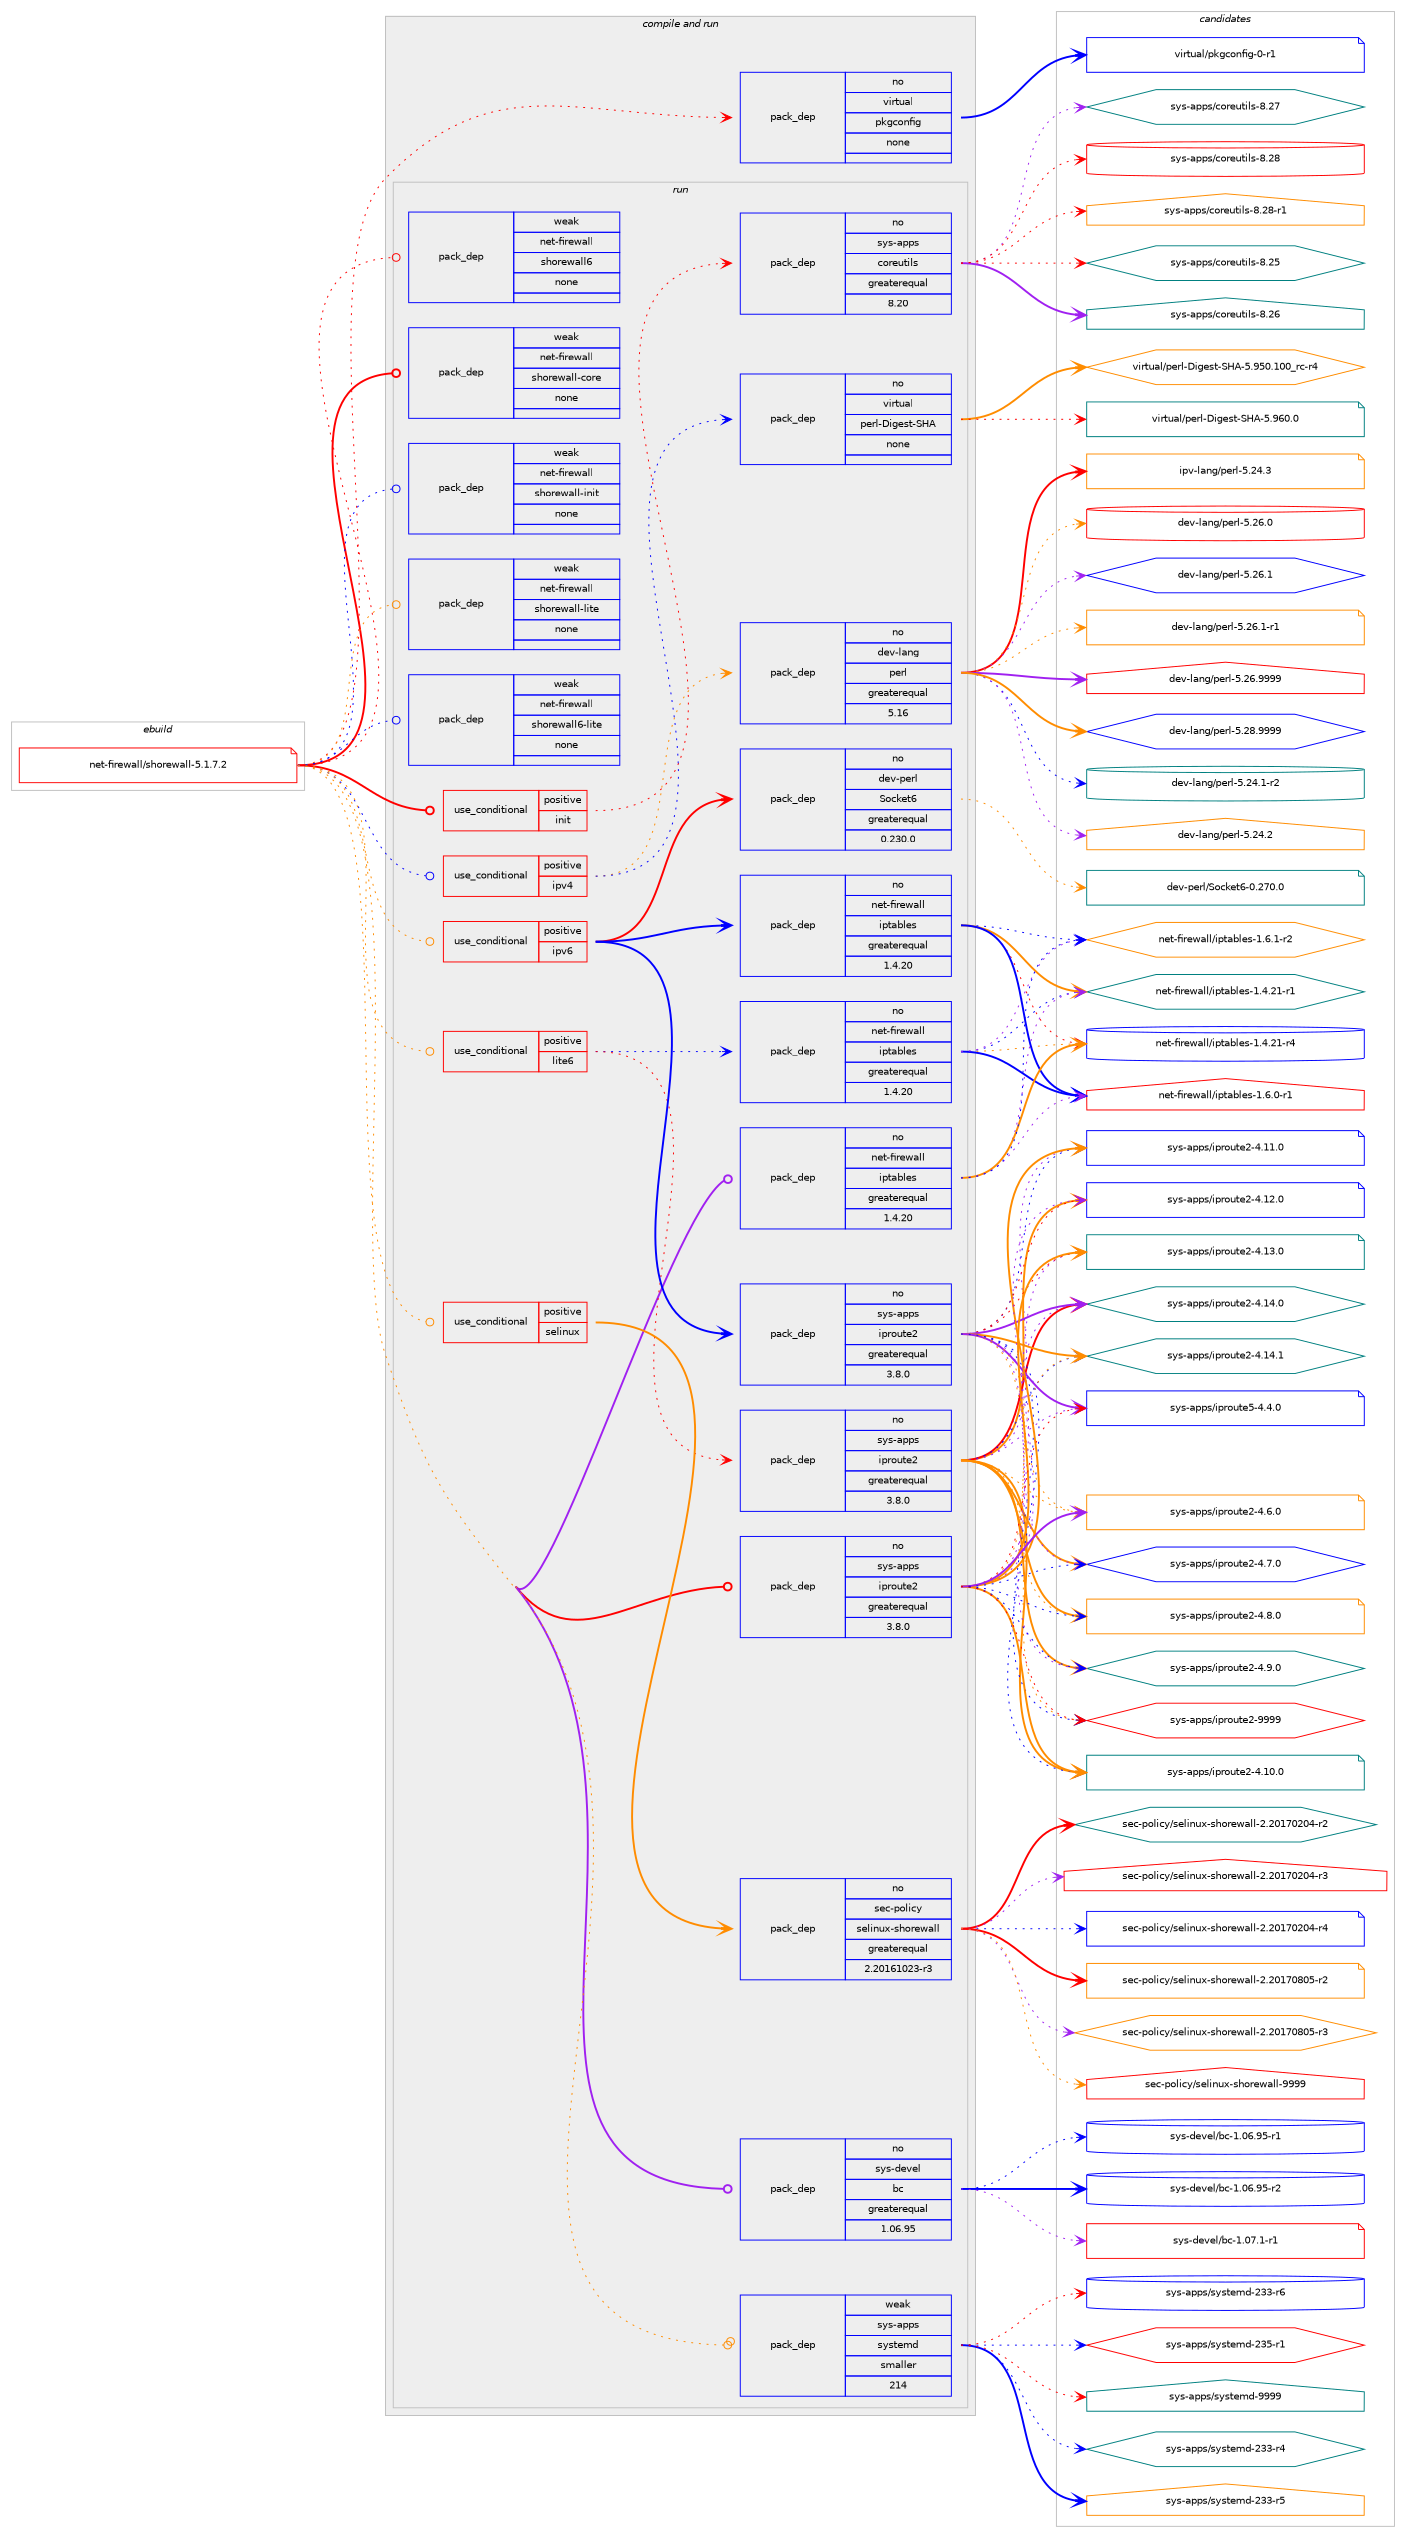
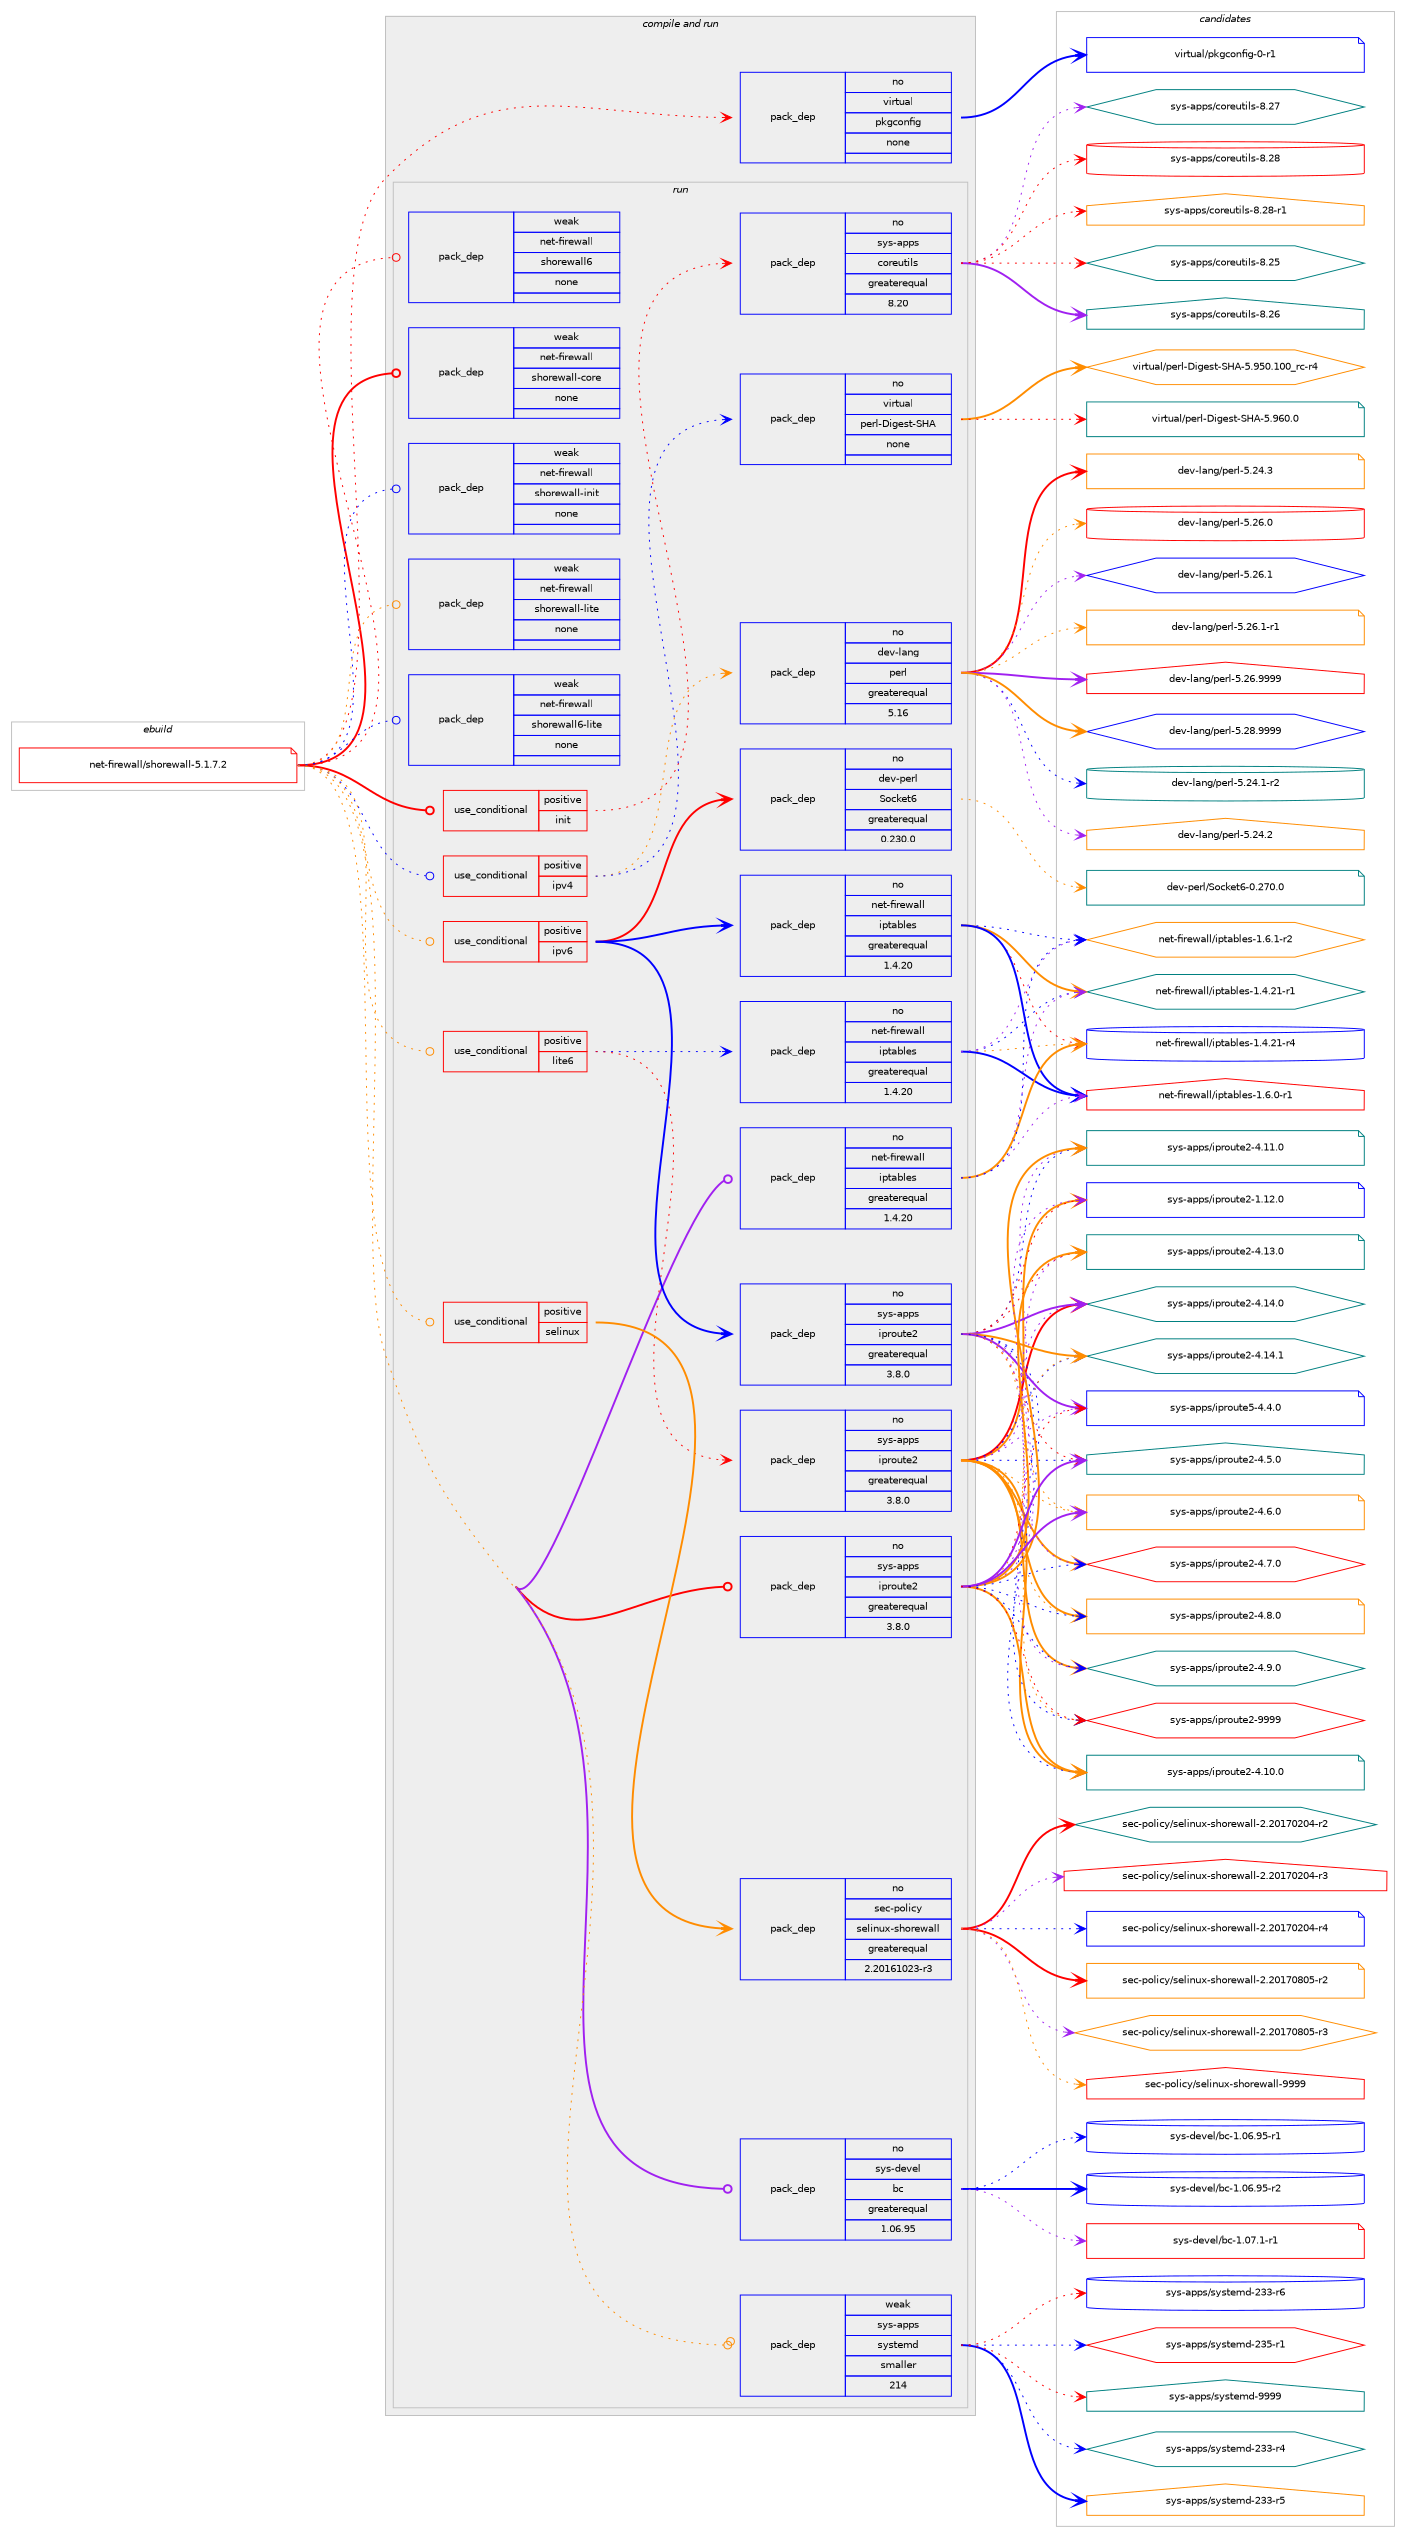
node "ipv-lang/perl-5.24.3": label "ipv-lang/perl-5.24.3" -> "dev-lang/perl-5.24.3"
node "sys-apps/iproute2-4.11.0": color blue -> teal
node "sys-apps/iproute2-4.12.0": label "sys-apps/iproute2-4.12.0" -> "sys-apps/iproute2-1.12.0"
node "sys-apps/iproute2-4.5.0": added
node "sys-apps/iproute2-4.7.0": color blue -> red
